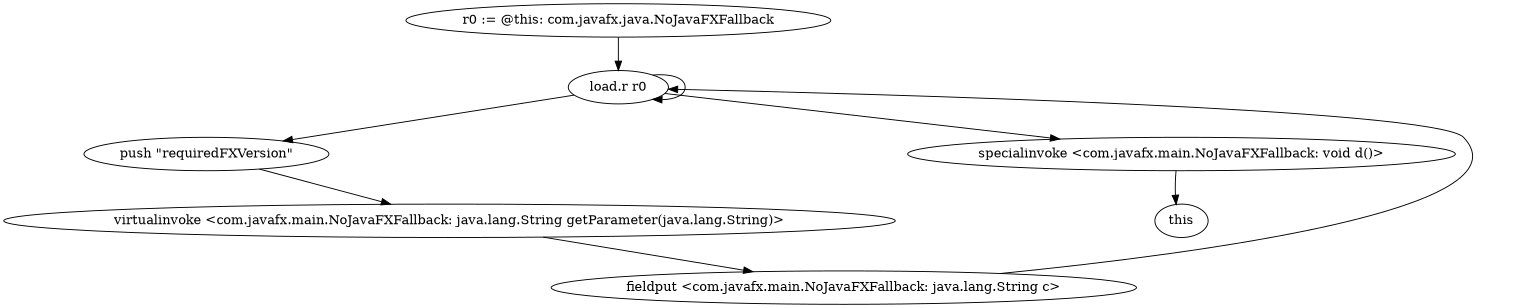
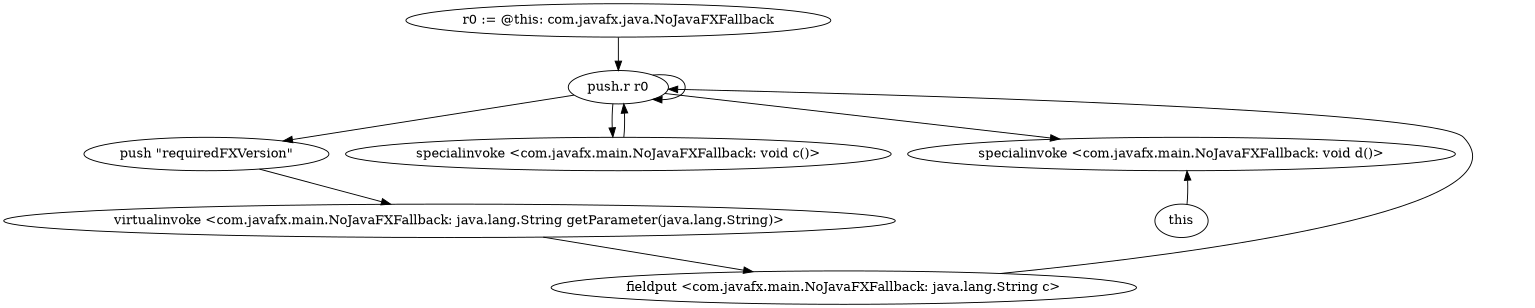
node "load.r r0": label "load.r r0" -> "push.r r0"
node "specialinvoke <com.javafx.main.NoJavaFXFallback: void c()>": added
edge "specialinvoke <com.javafx.main.NoJavaFXFallback: void d()>" -> "this": reversed
